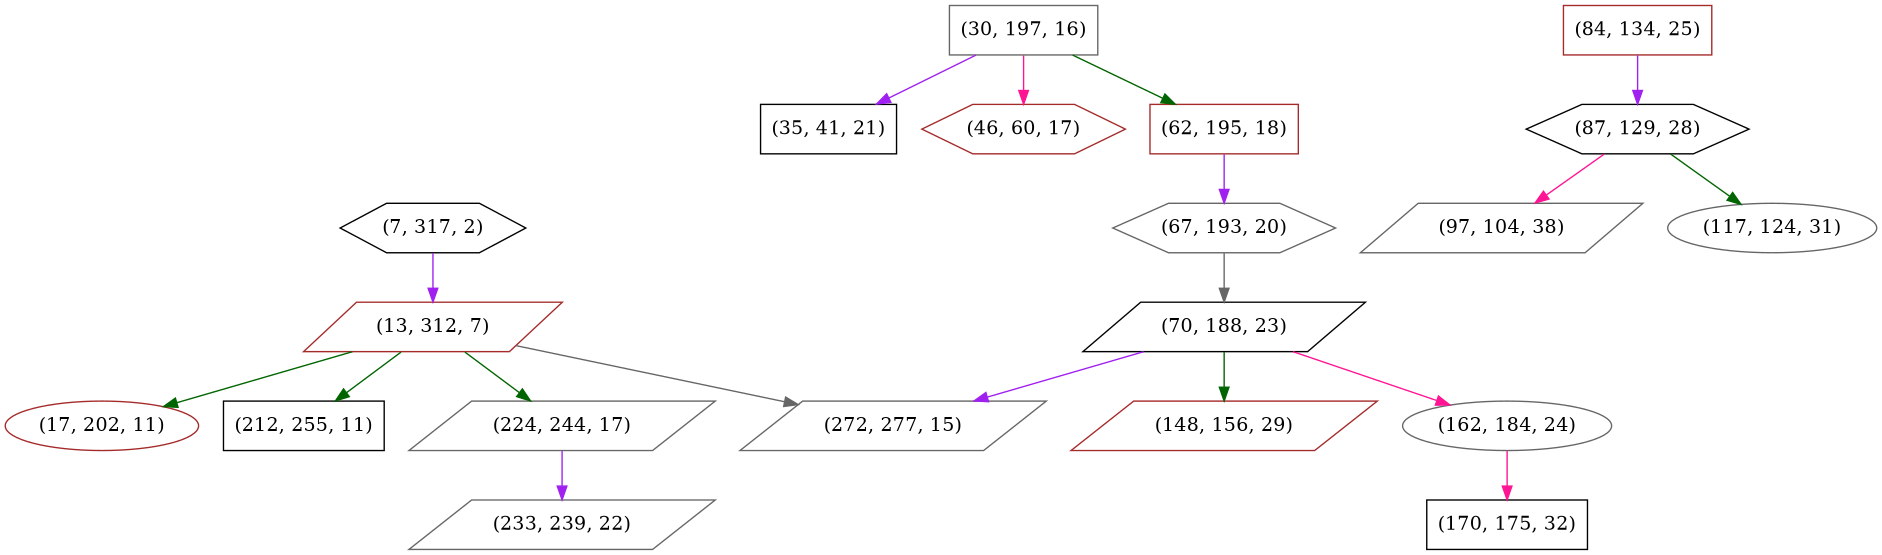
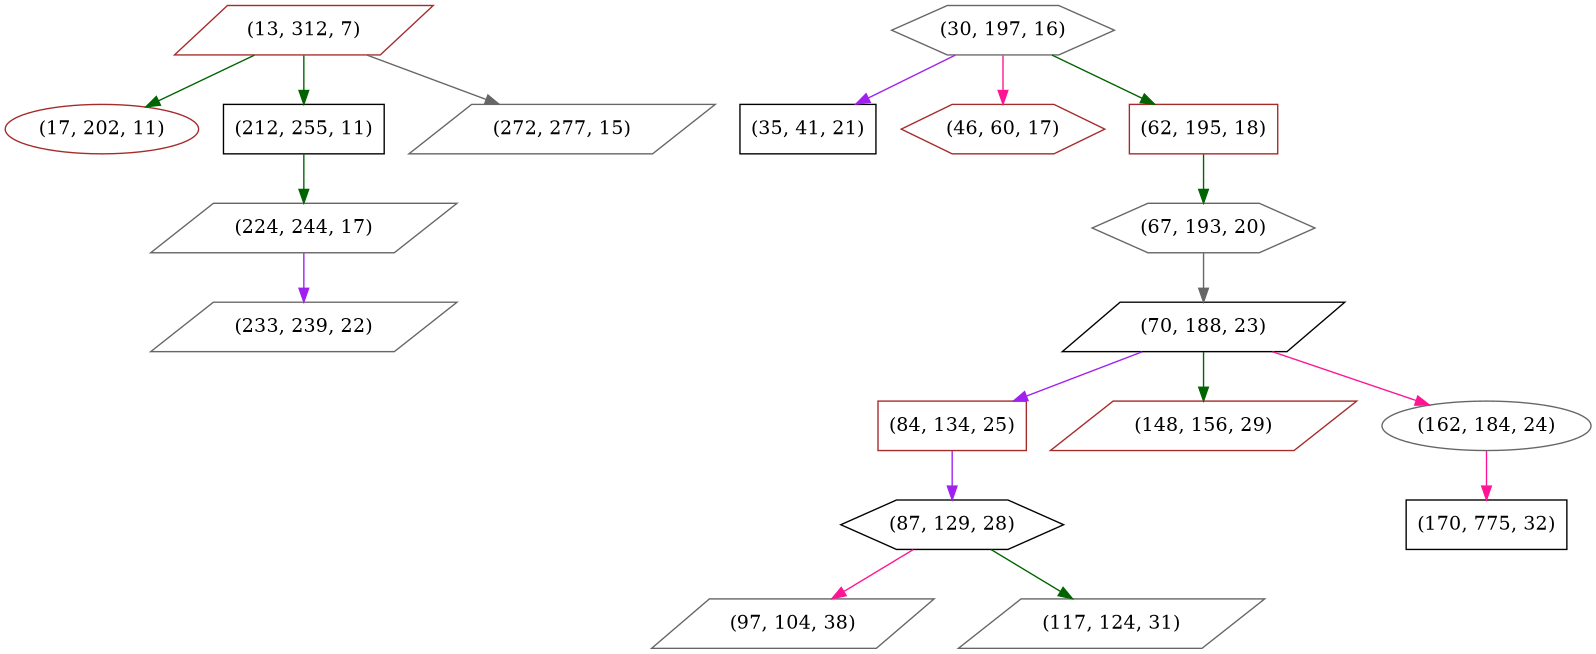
node "(30, 197, 16)": shape box -> hexagon
edge "(62, 195, 18)" -> "(67, 193, 20)": color purple -> darkgreen
node "(7, 317, 2)": removed
node "(117, 124, 31)": shape ellipse -> parallelogram
edge "(13, 312, 7)" -> "(224, 244, 17)": now "(212, 255, 11)" -> "(224, 244, 17)"
edge "(70, 188, 23)" -> "(272, 277, 15)": now "(70, 188, 23)" -> "(84, 134, 25)"
node "(170, 175, 32)": label "(170, 175, 32)" -> "(170, 775, 32)"
